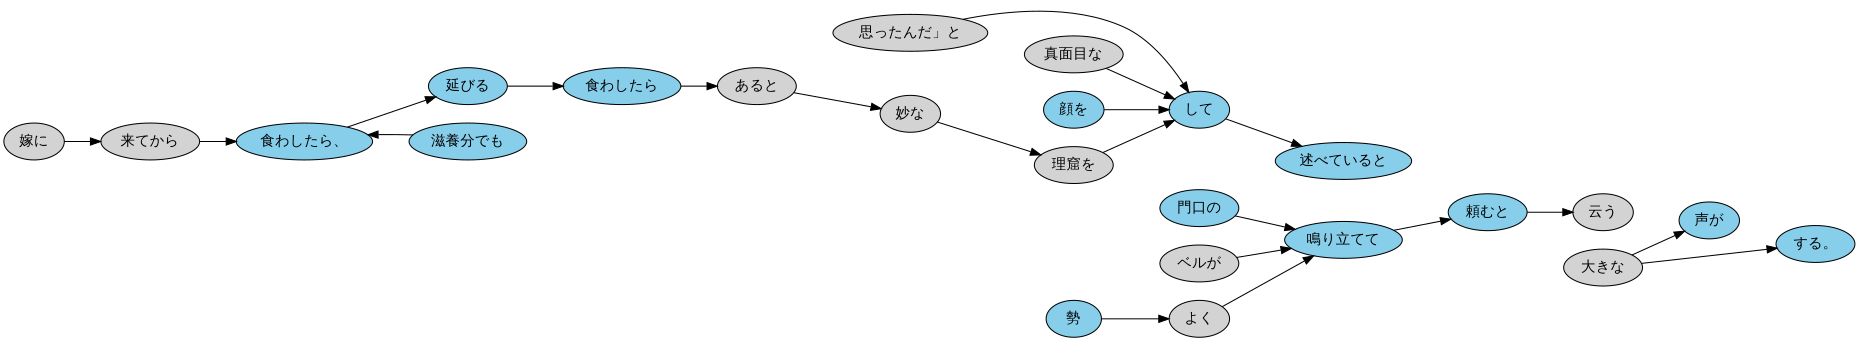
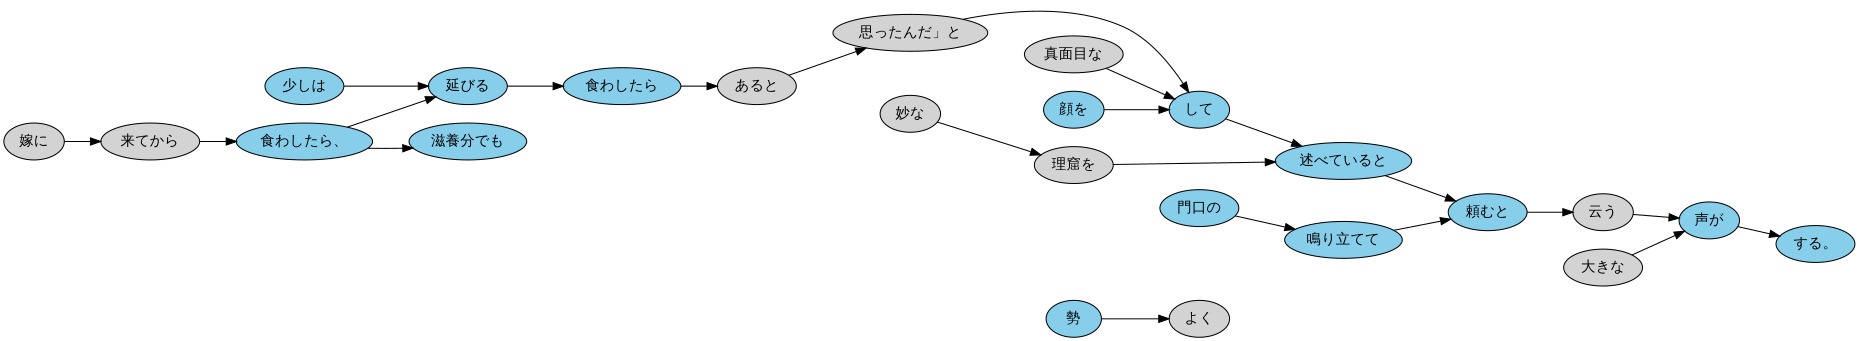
node "少しは": added
edge "あると" -> "妙な": now "あると" -> "思ったんだ」と"
edge "滋養分でも" -> "食わしたら、": reversed
edge "理窟を" -> "して": now "理窟を" -> "述べていると"
edge "述べていると" -> "頼むと": added
edge "云う" -> "声が": added
edge "大きな" -> "する。": now "声が" -> "する。"
node "ベルが": removed
edge "よく" -> "鳴り立てて": removed
